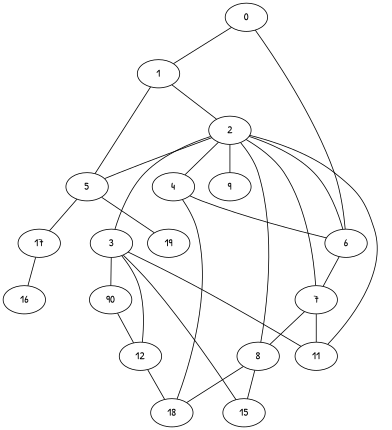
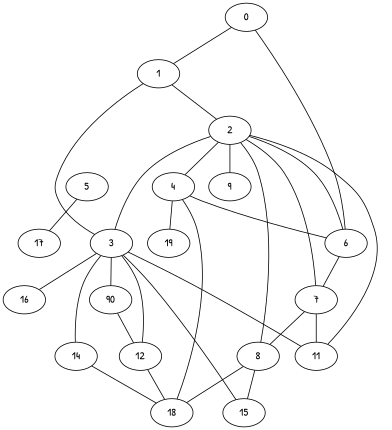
edge "1" -- "5": now "1" -- "3"
edge "2" -- "5": removed
edge "5" -- "19": now "4" -- "19"
edge "17" -- "16": now "3" -- "16"
node "14": added
